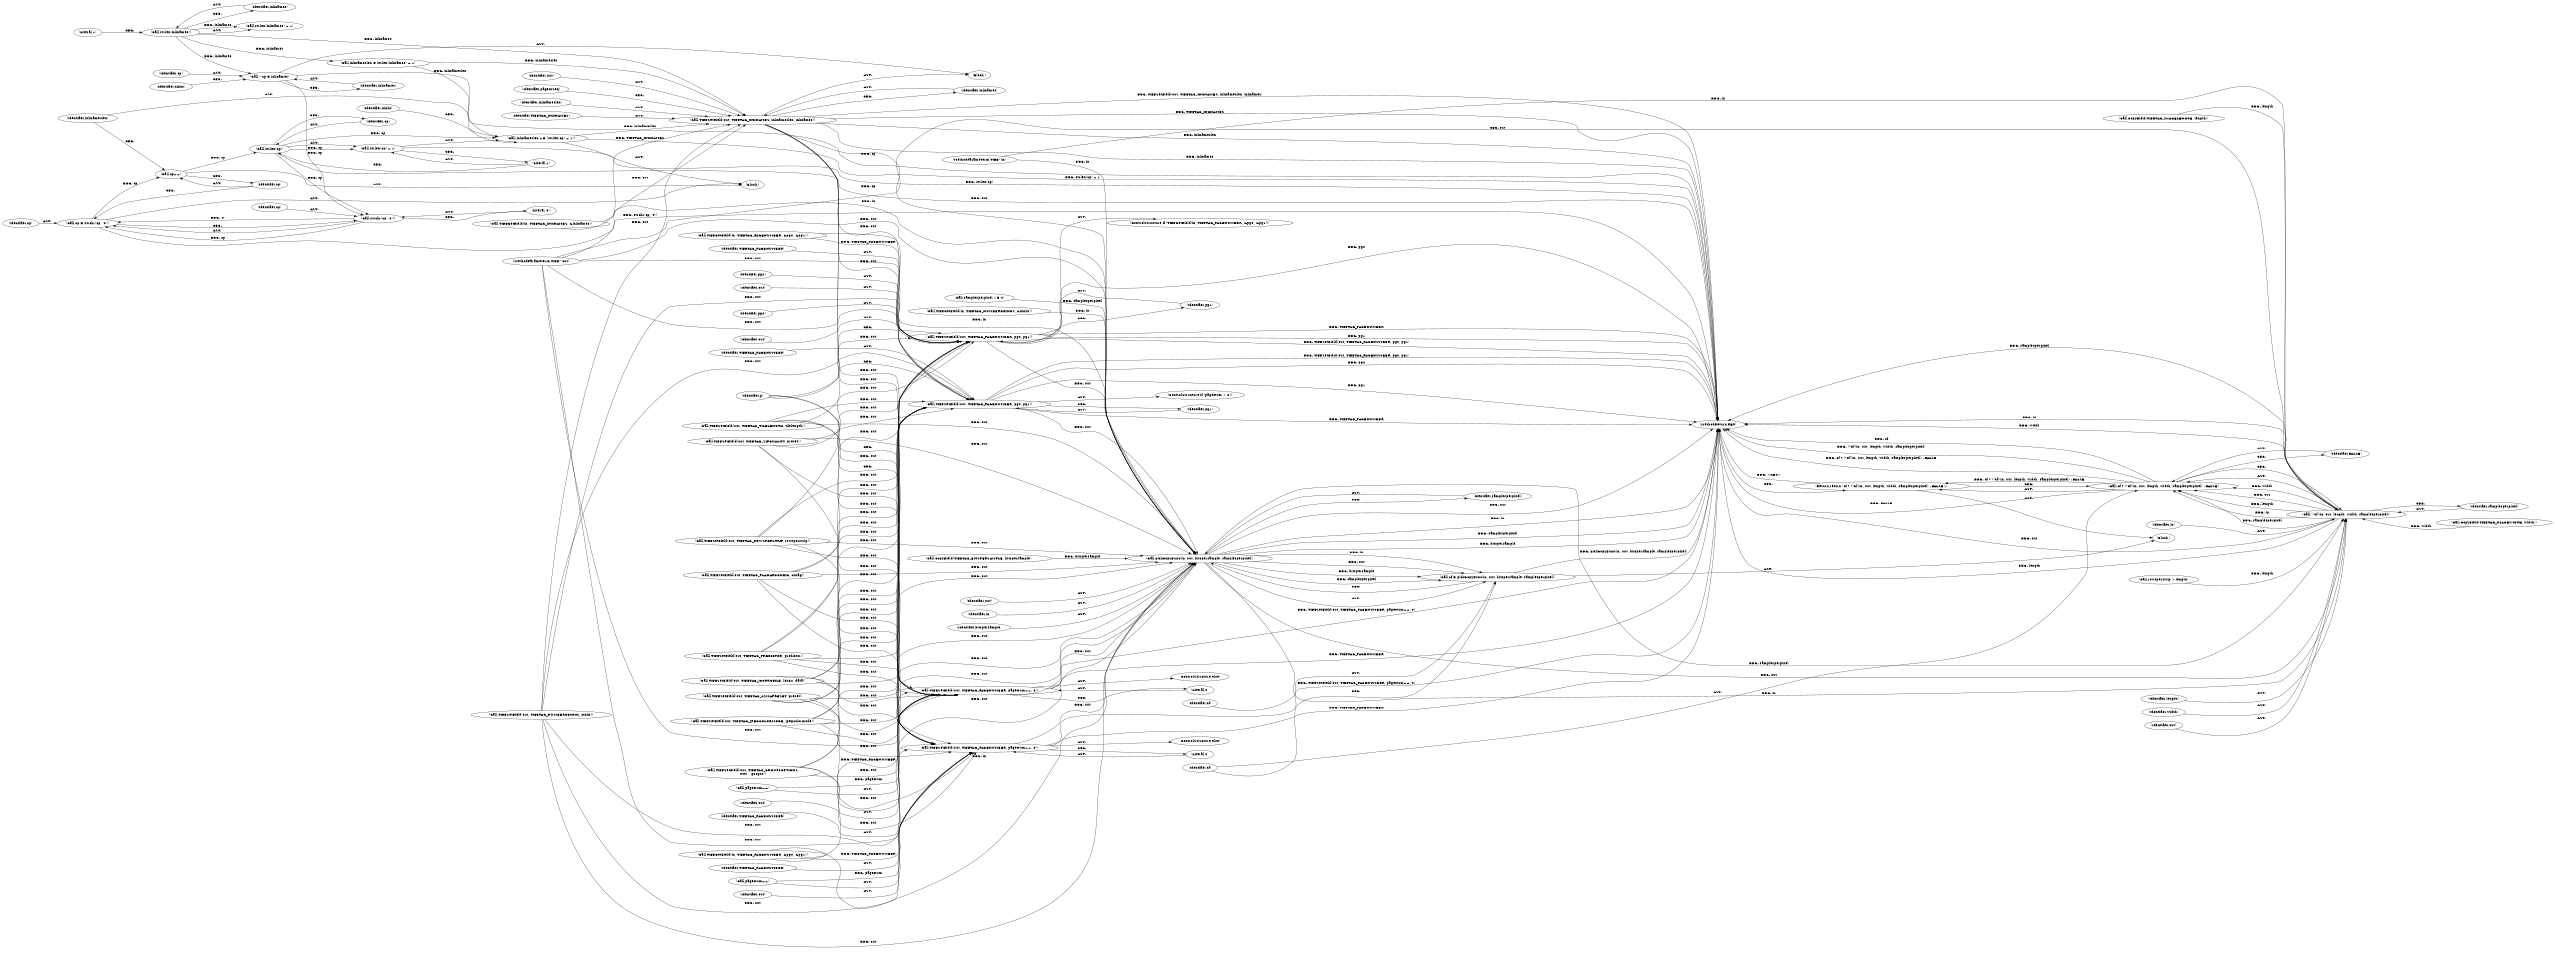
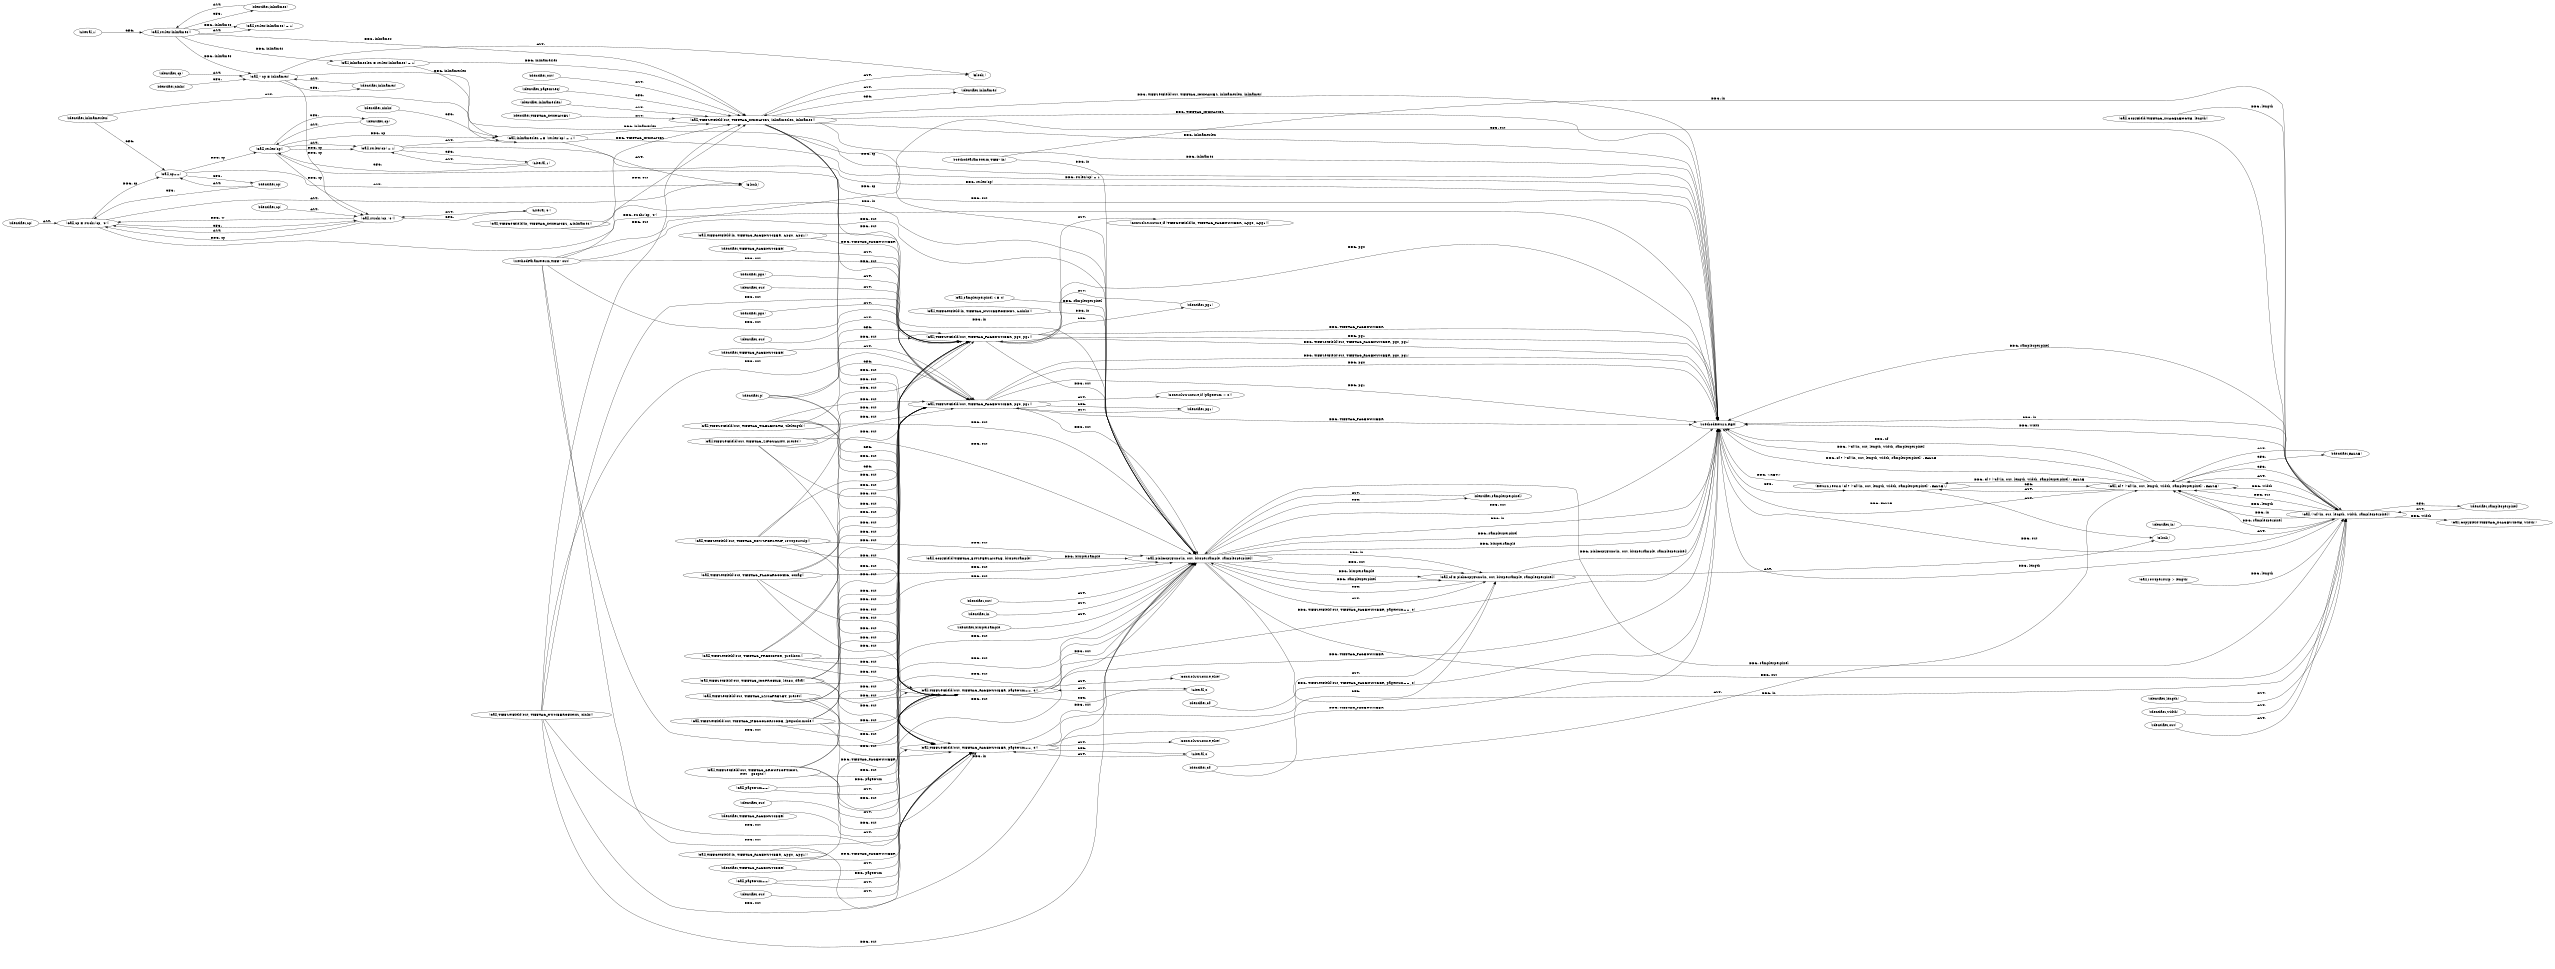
edge "(Call,CopyField(TIFFTAG_IMAGEWIDTH, width))" -> "(Call,(*cf)(in, out, length, width, samplesperpixel))": reversed
